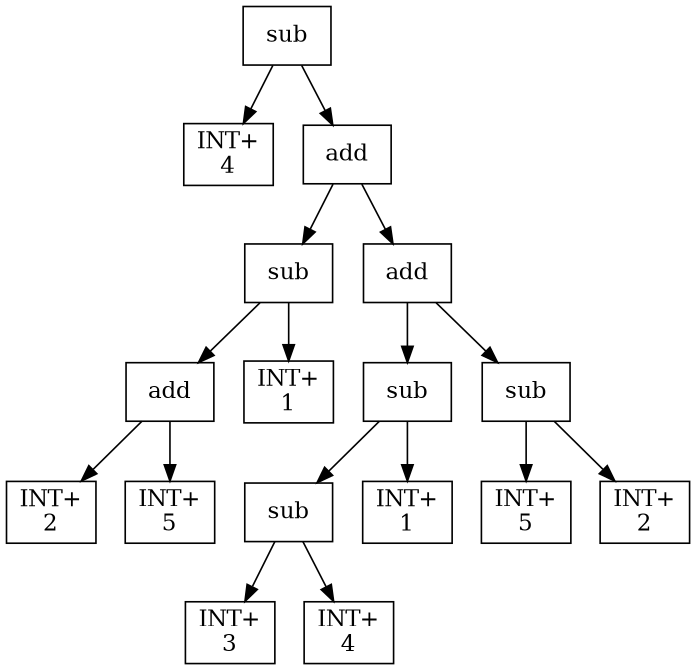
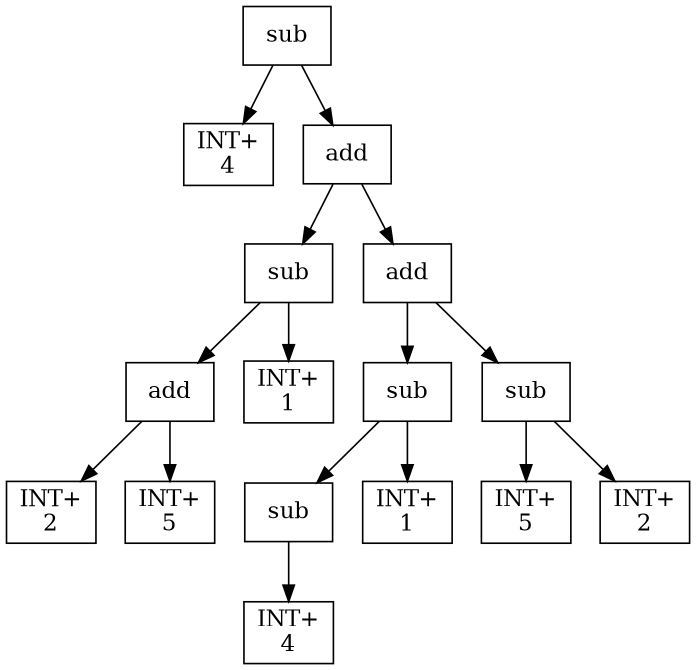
node "INT+ 3": removed
